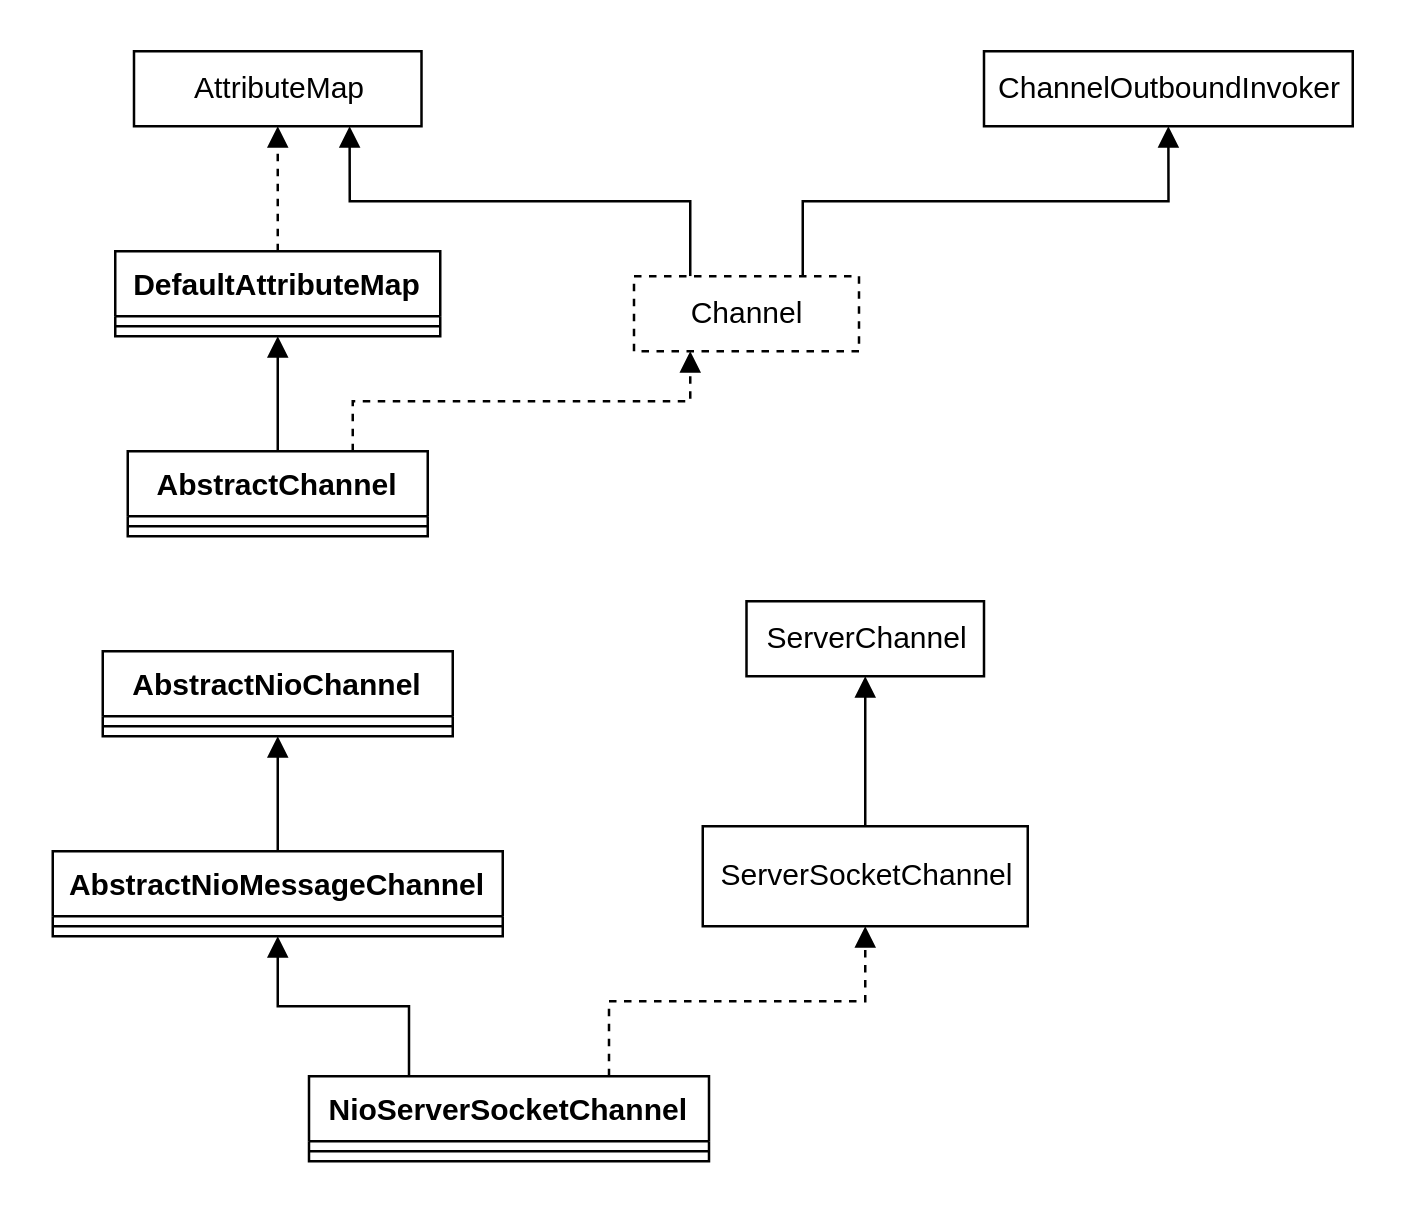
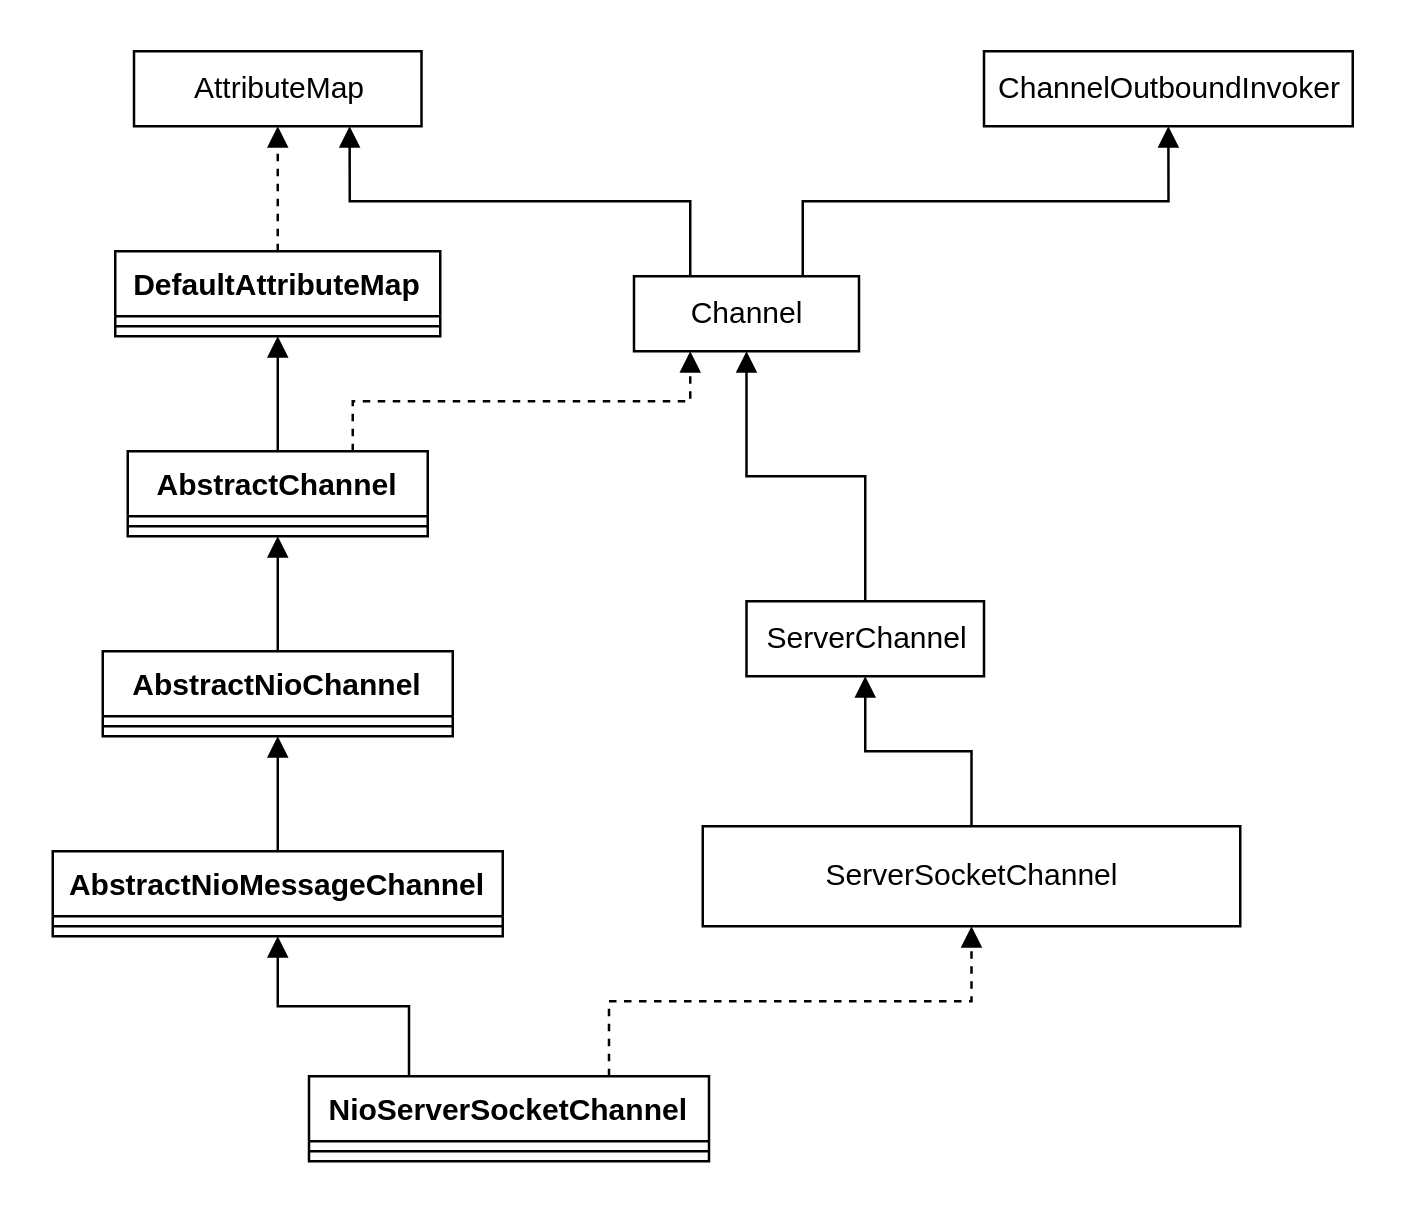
node "Channel": style dashed -> solid
edge "ServerChannel" -> "Channel": added
edge "AbstractNioChannel" -> "AbstractChannel": added
node "ServerSocketChannel": size 325x100 -> 538x100
